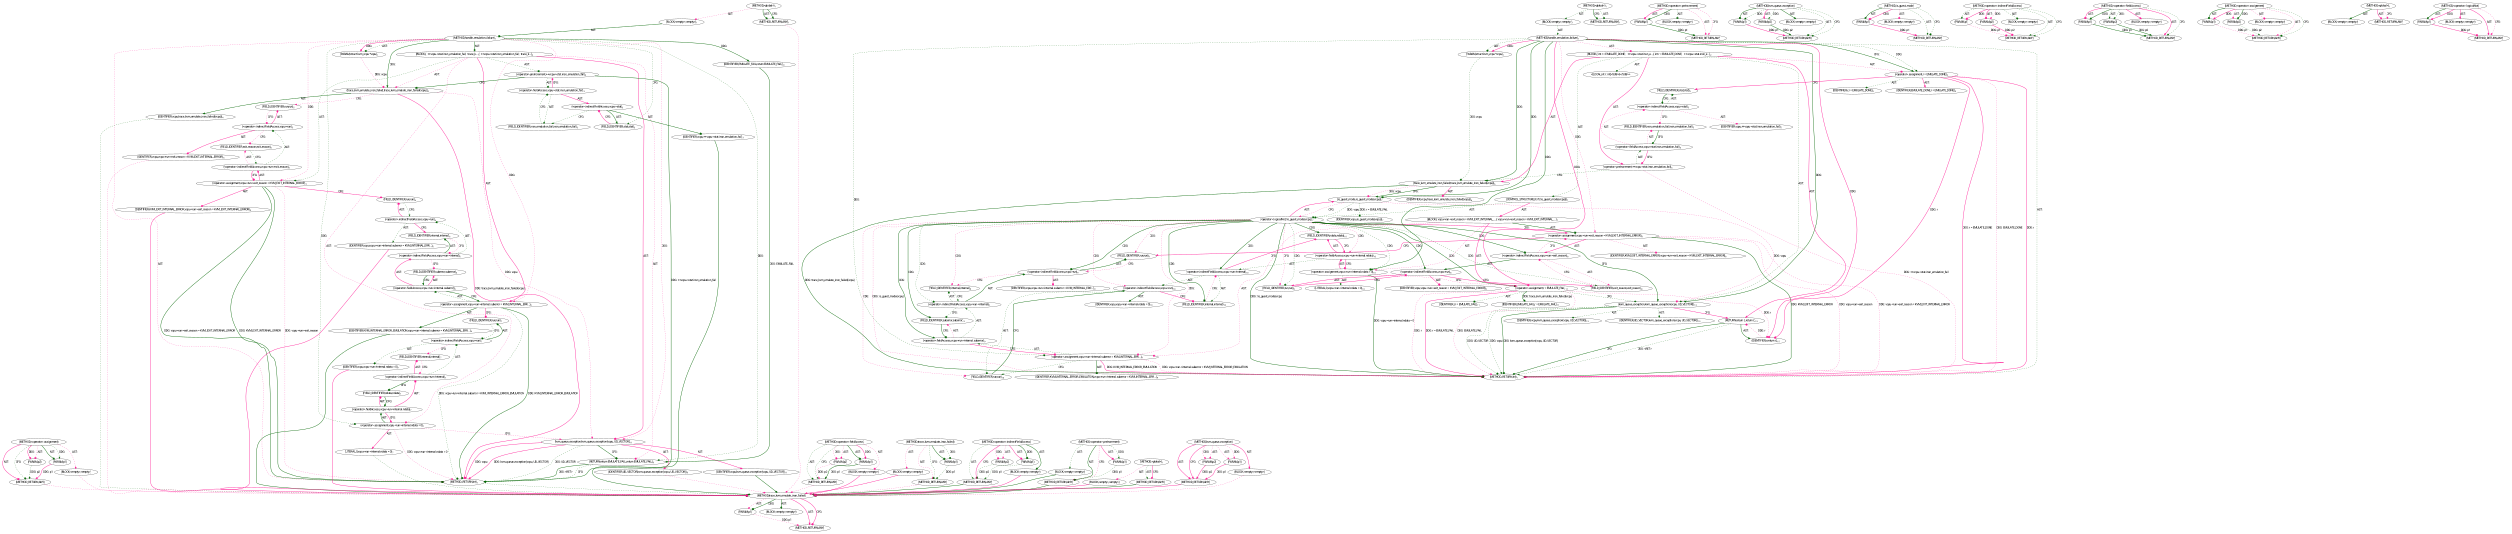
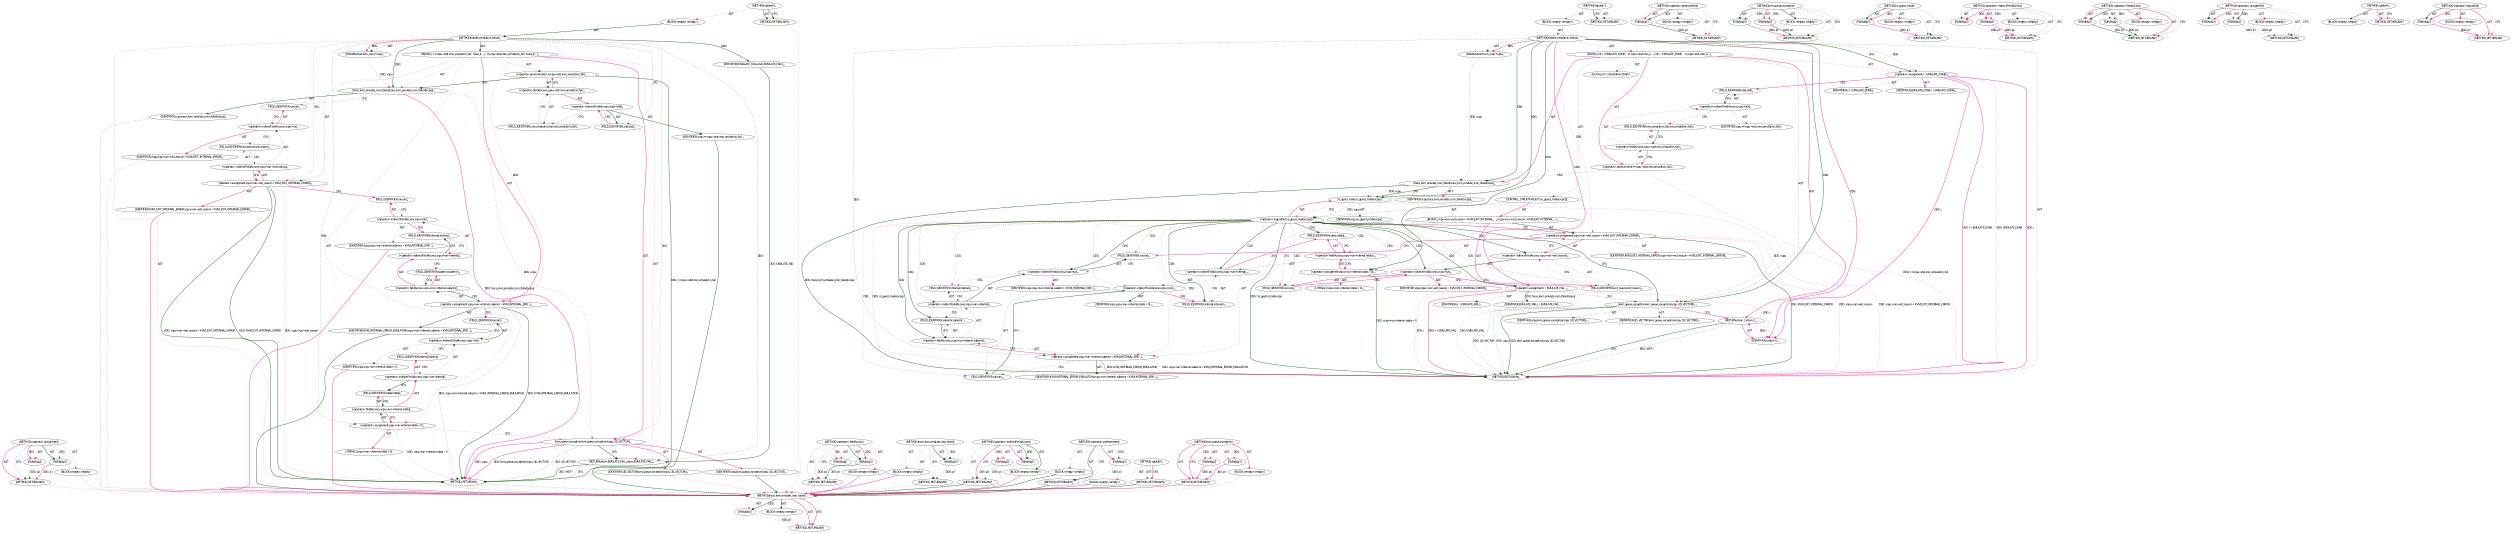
edge "(is_guest_mode,is_guest_mode(vcpu))" -> "(IDENTIFIER,vcpu,is_guest_mode(vcpu))": label "DDG: r = EMULATE_FAIL" -> "AST: "
edge "(RETURN,return r;,return r;)" -> "(IDENTIFIER,r,return r;)": color darkgreen -> deeppink
